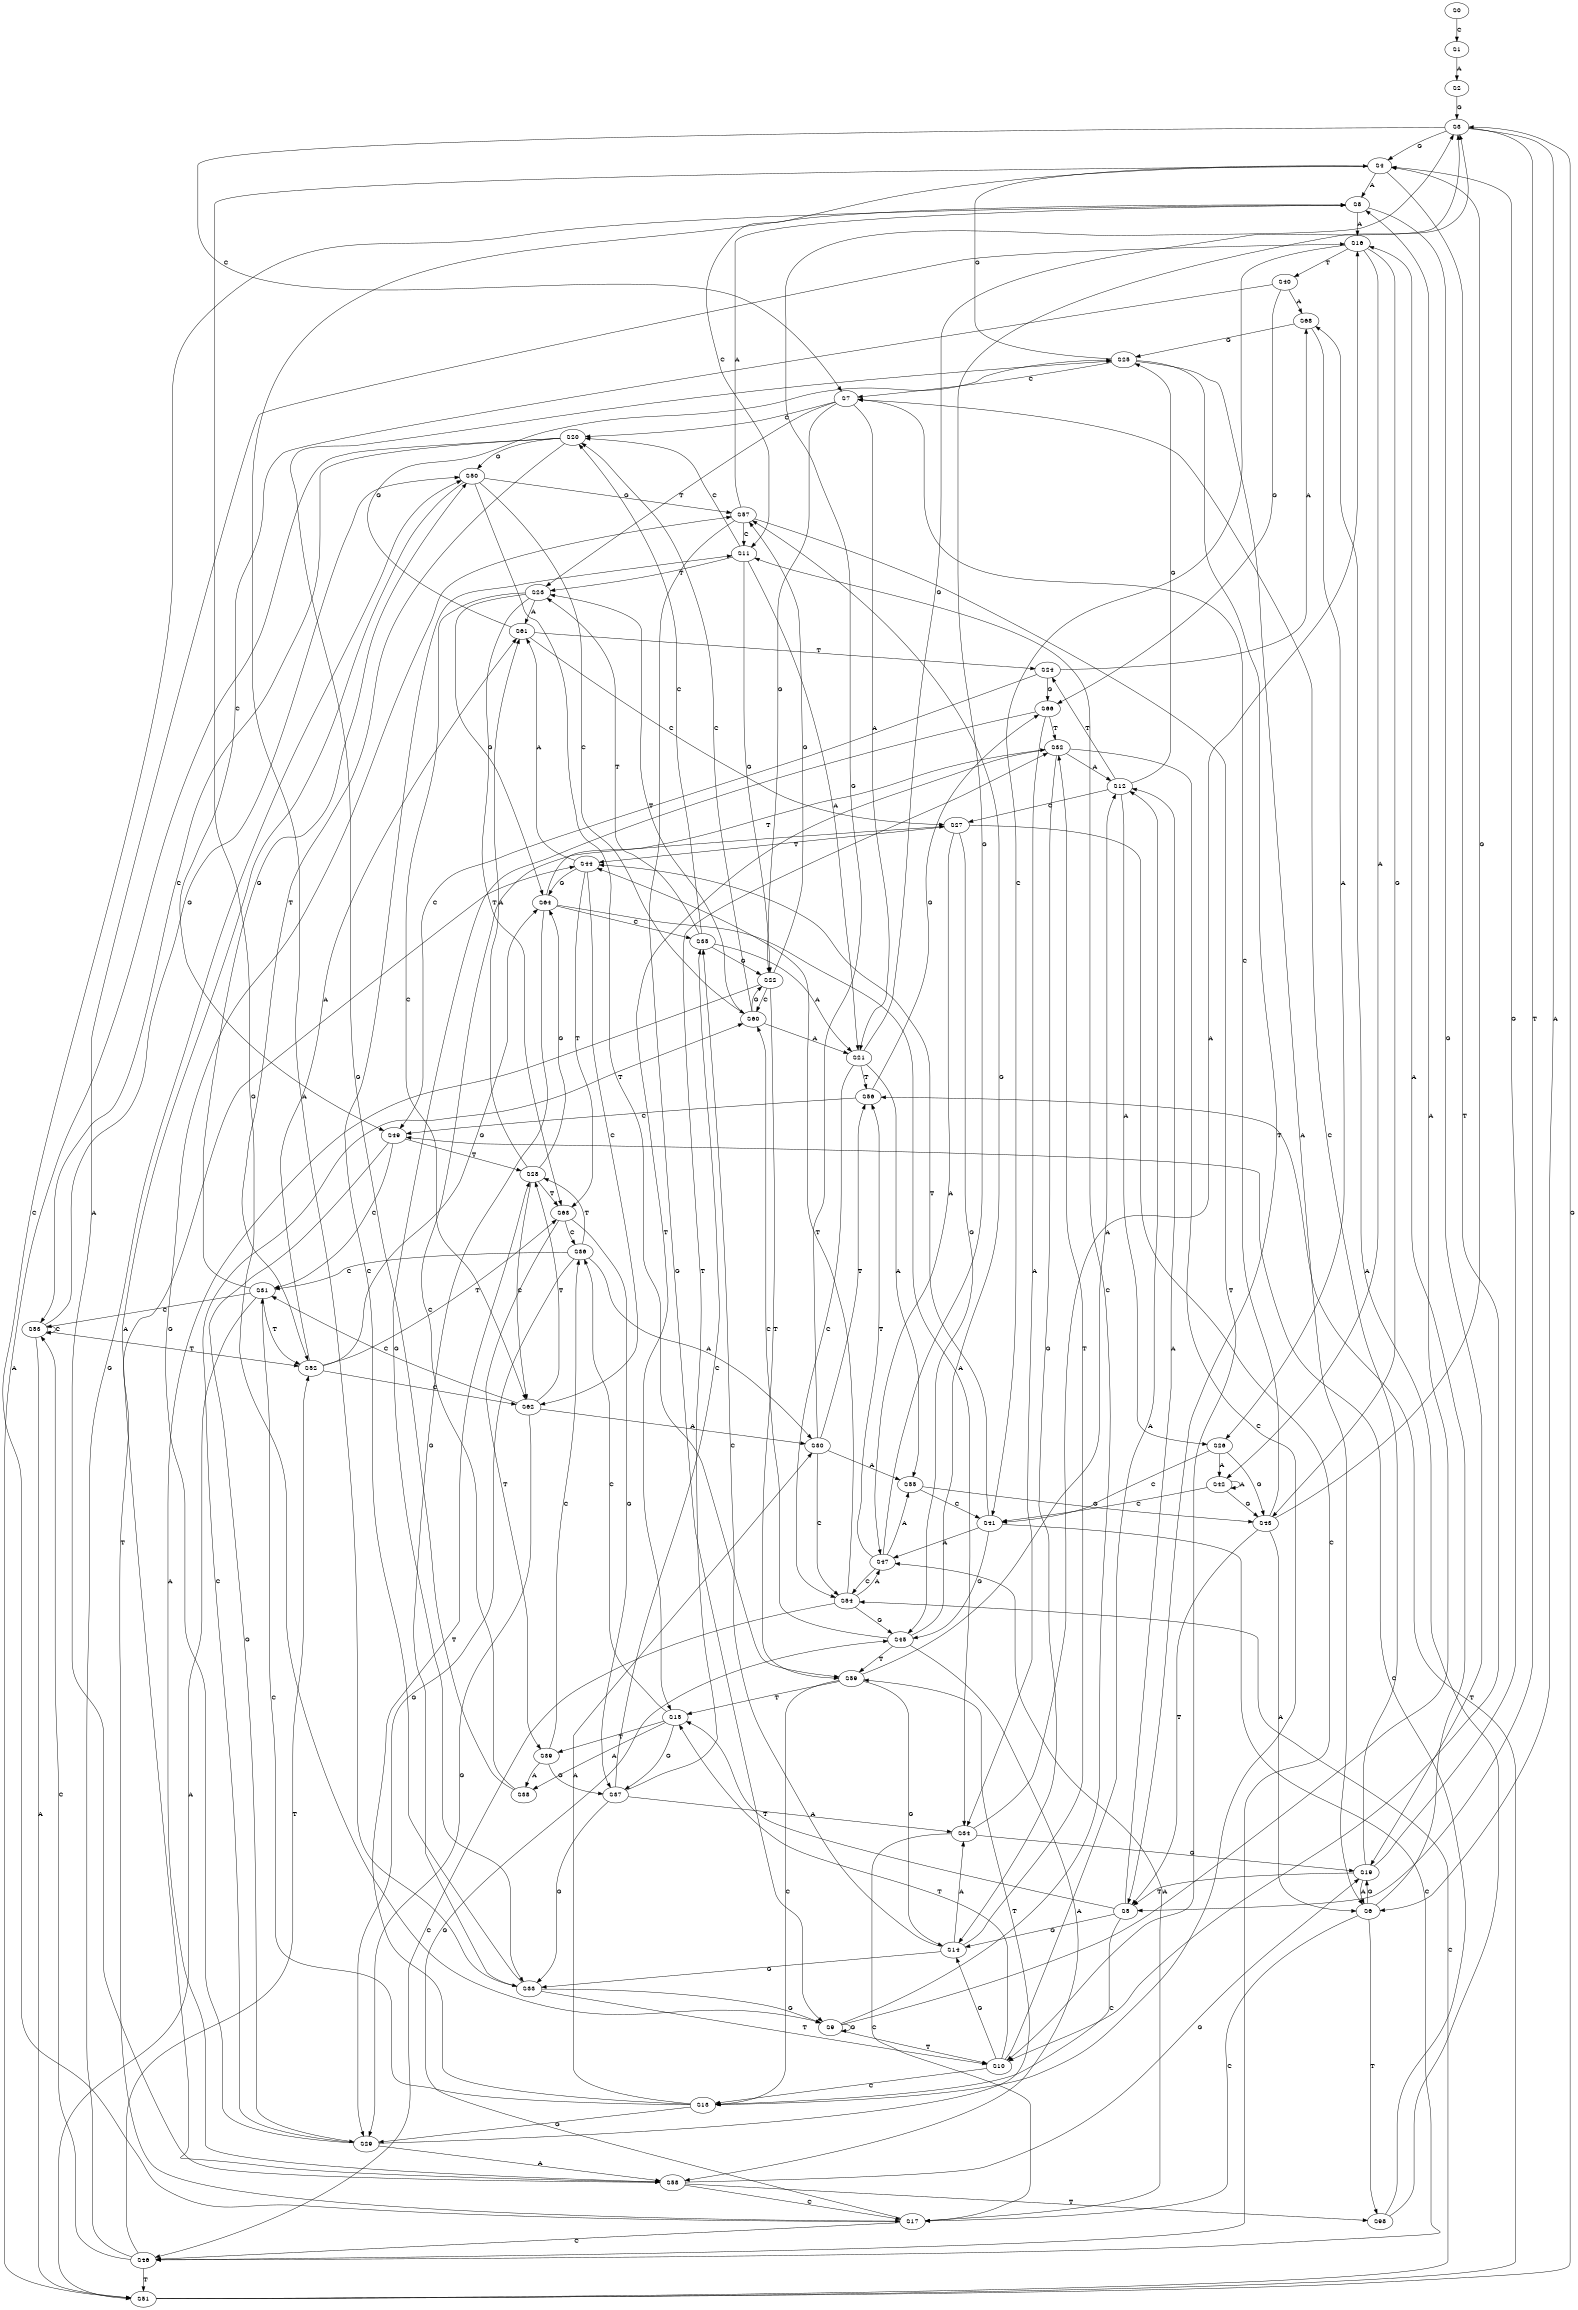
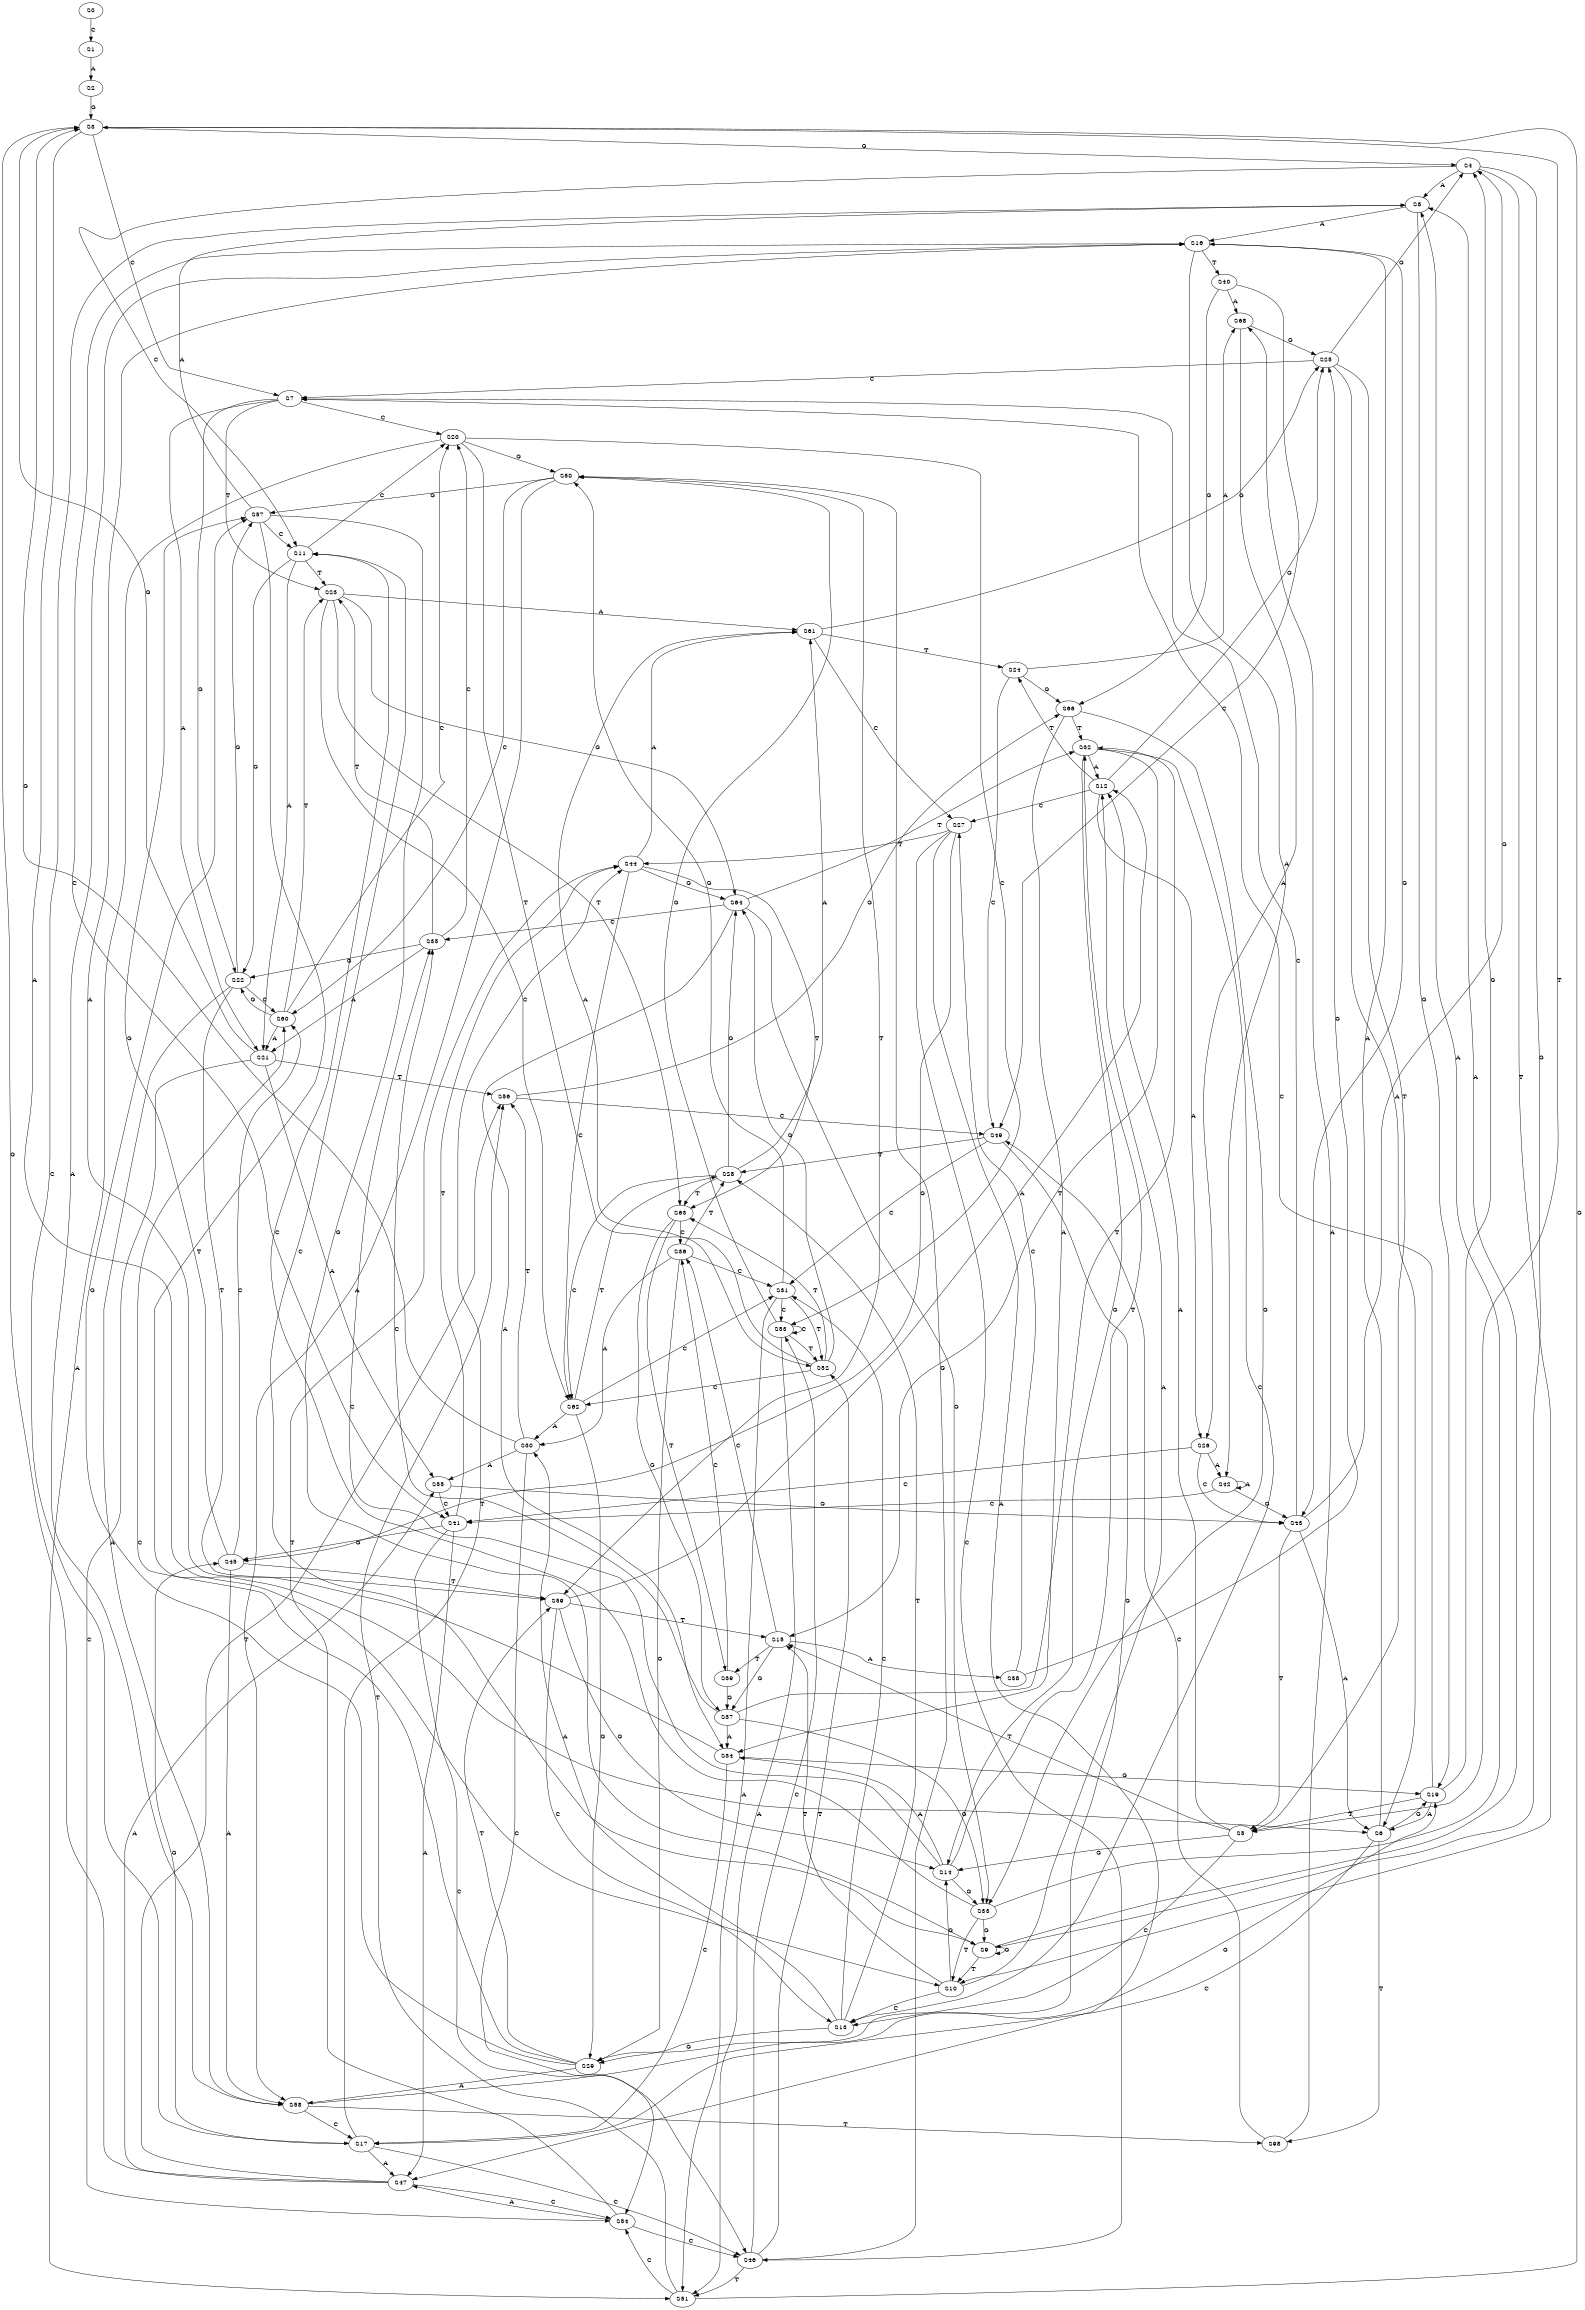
edge "S26" -> "S43": label "G" -> "C"
edge "S54" -> "S45": removed, label "G"
edge "S39" -> "S38": removed, label "A"
